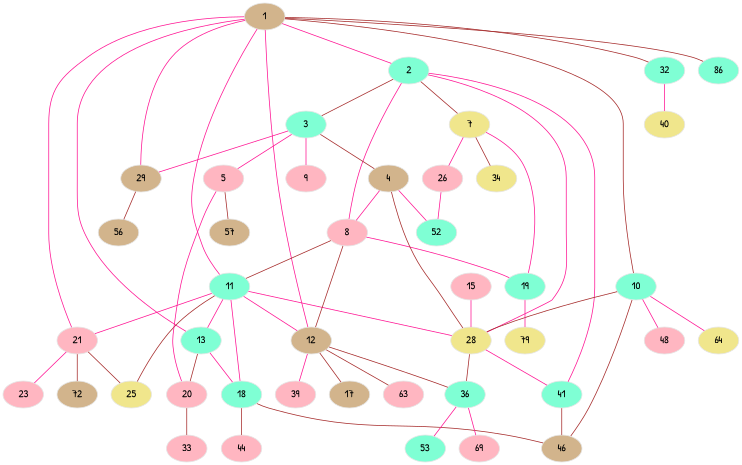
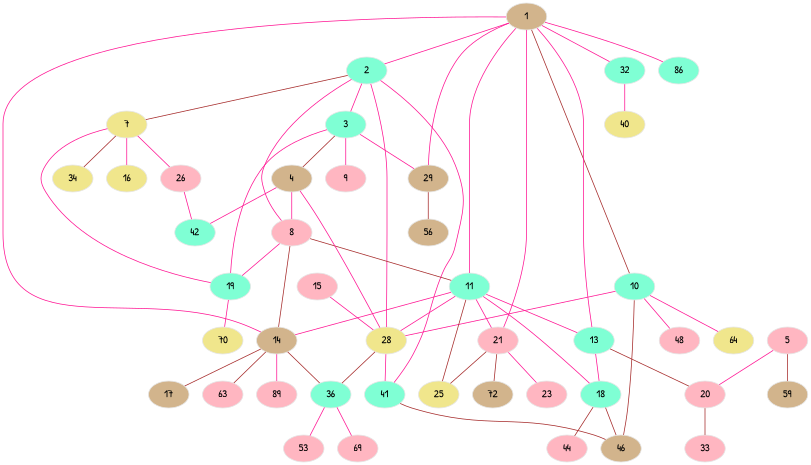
edge "1" -- "32": color brown -> deeppink
edge "1" -- "86": color brown -> deeppink
edge "2" -- "3": color brown -> deeppink
edge "3" -- "5": now "3" -- "19"
node "16": added
node "57": label "57" -> "59"
node "52": label "52" -> "42"
edge "4" -- "28": color brown -> deeppink
edge "10" -- "28": color brown -> deeppink
node "12": label "12" -> "14"
node "79": label "79" -> "70"
node "39": label "39" -> "89"
node "53": fillcolor aquamarine -> lightpink
